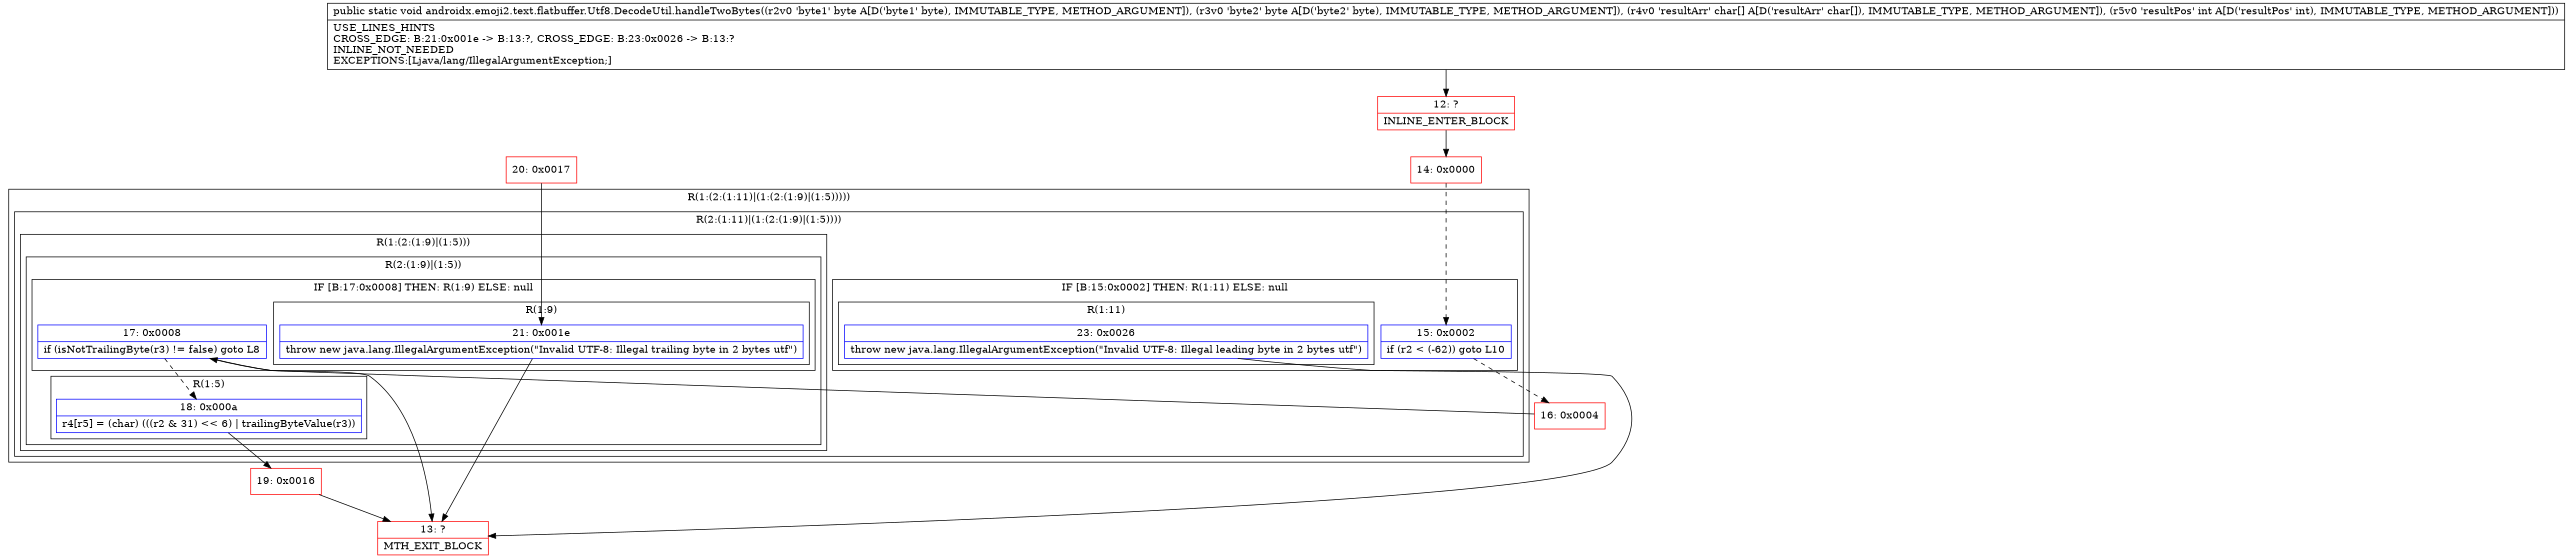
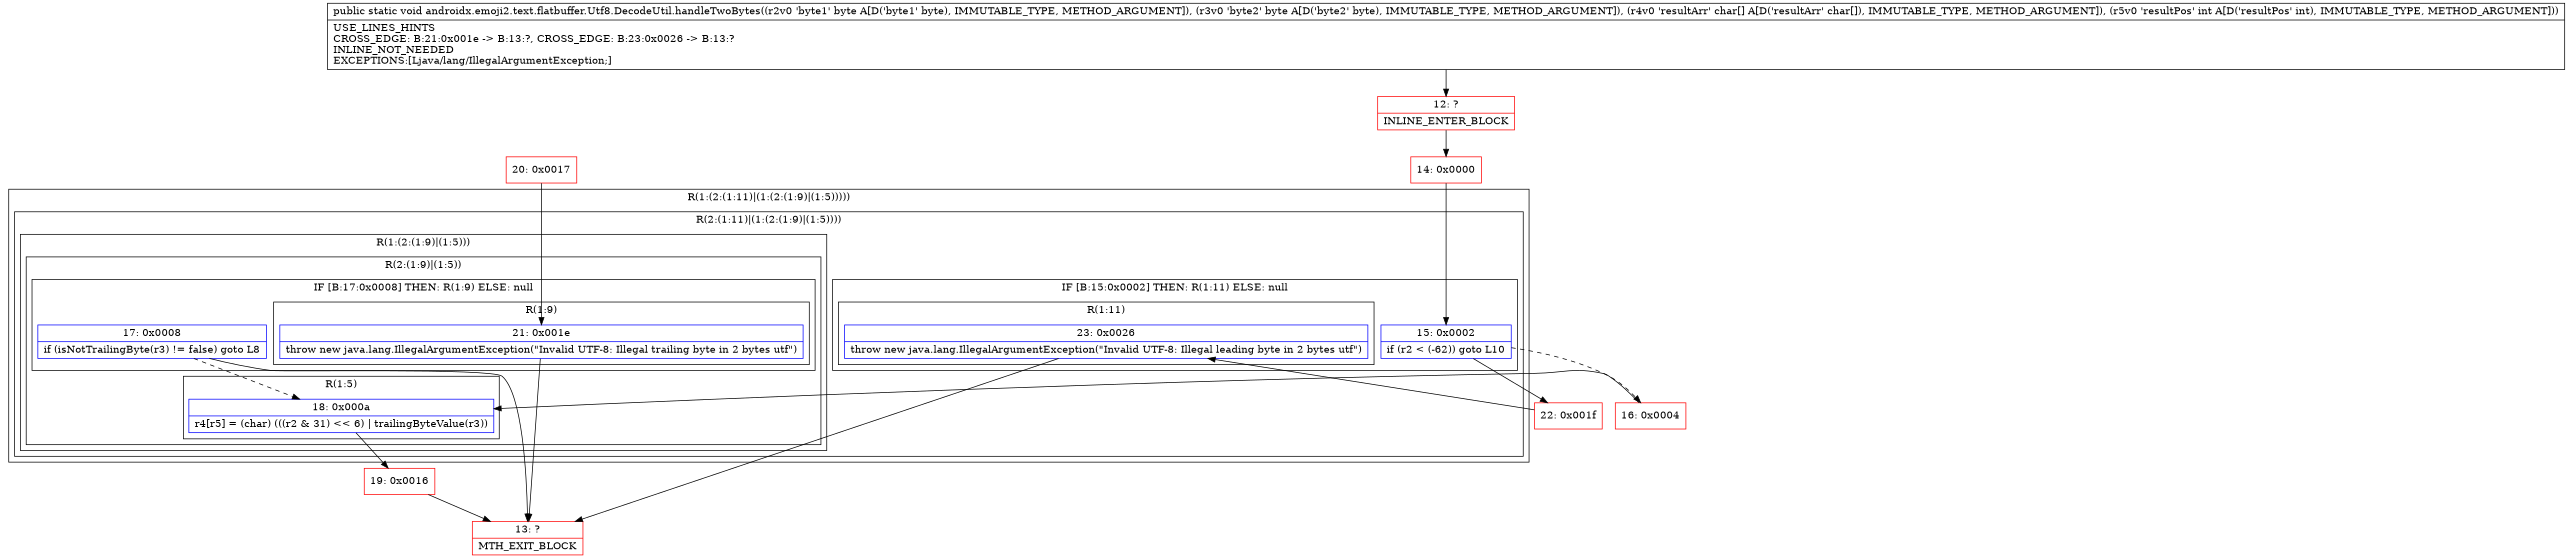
edge "14: 0x0000" -> "15: 0x0002": style dashed -> solid
edge "16: 0x0004" -> "17: 0x0008": now "16: 0x0004" -> "18: 0x000a"
node "22: 0x001f": added
